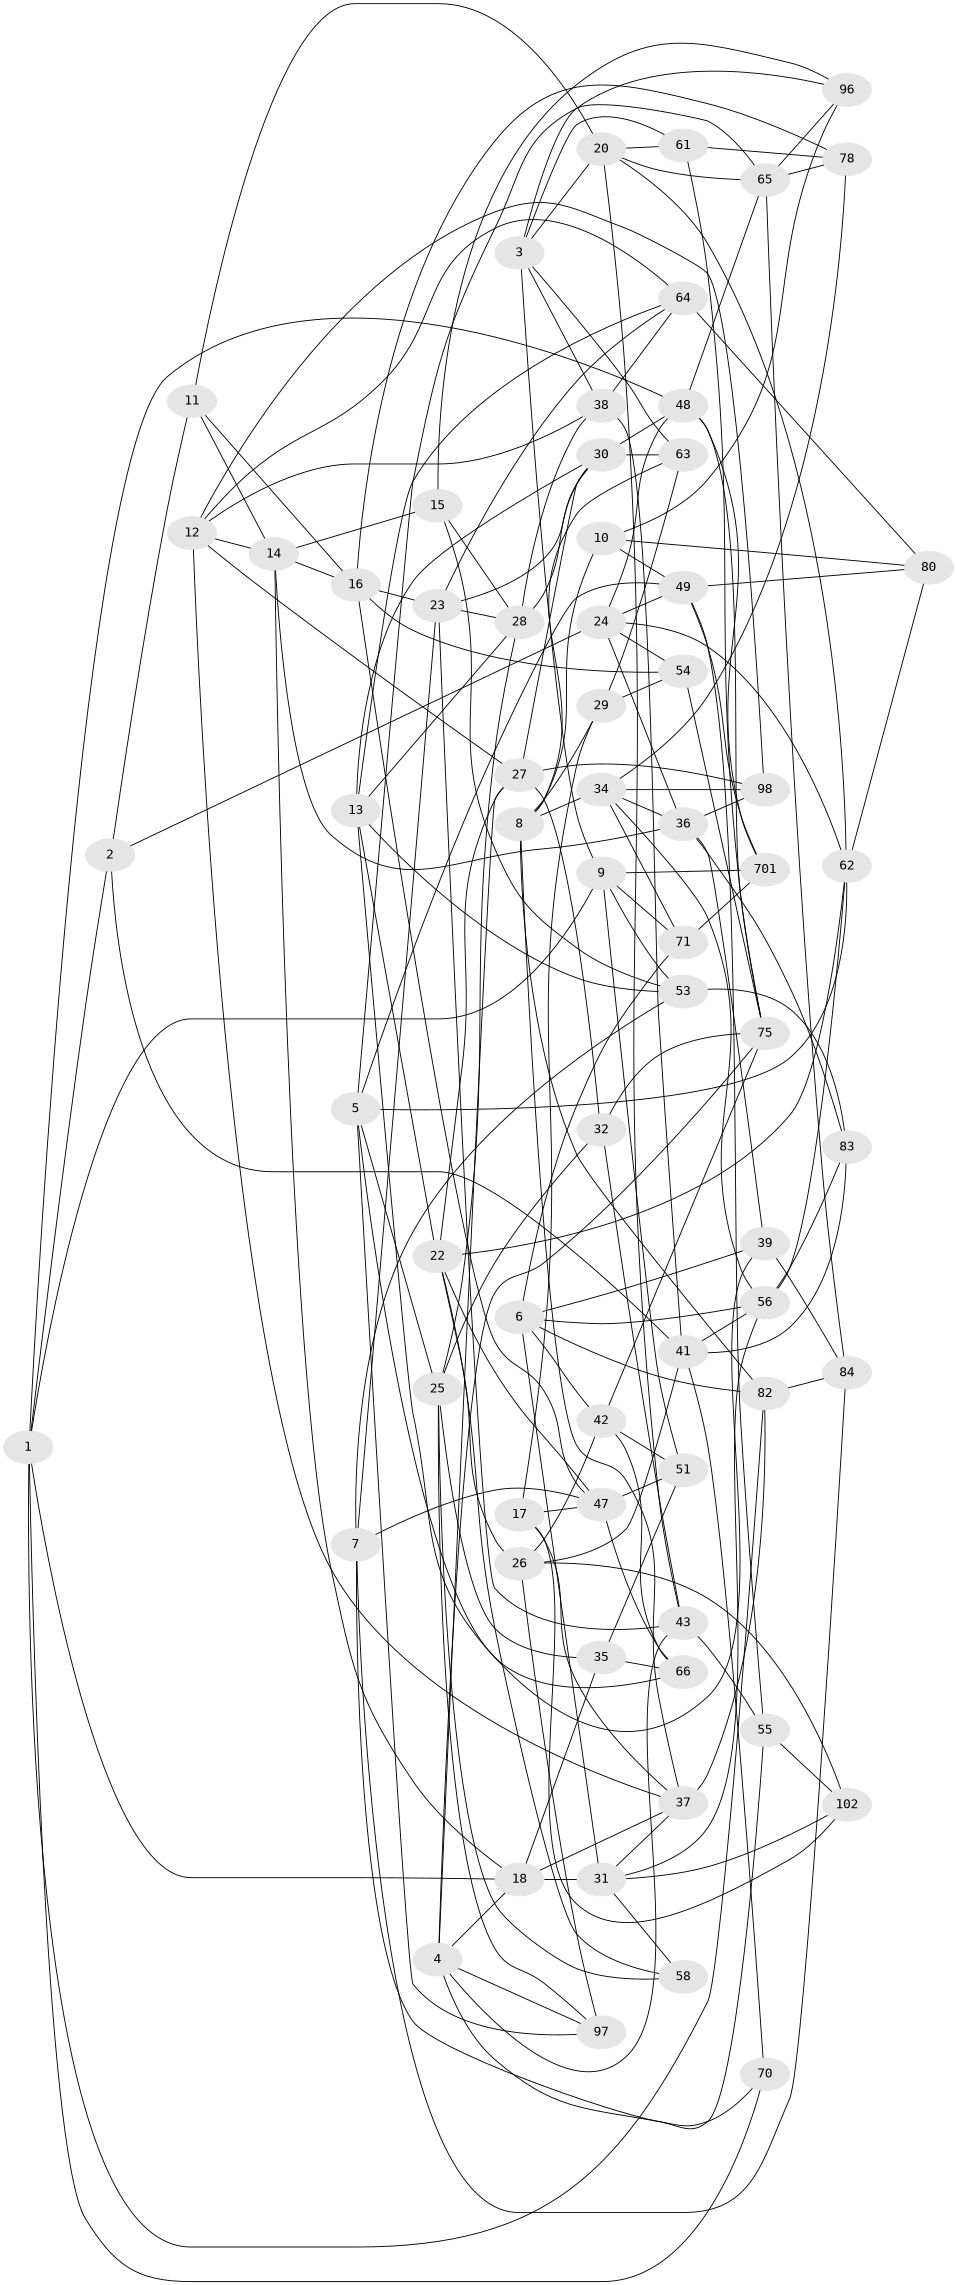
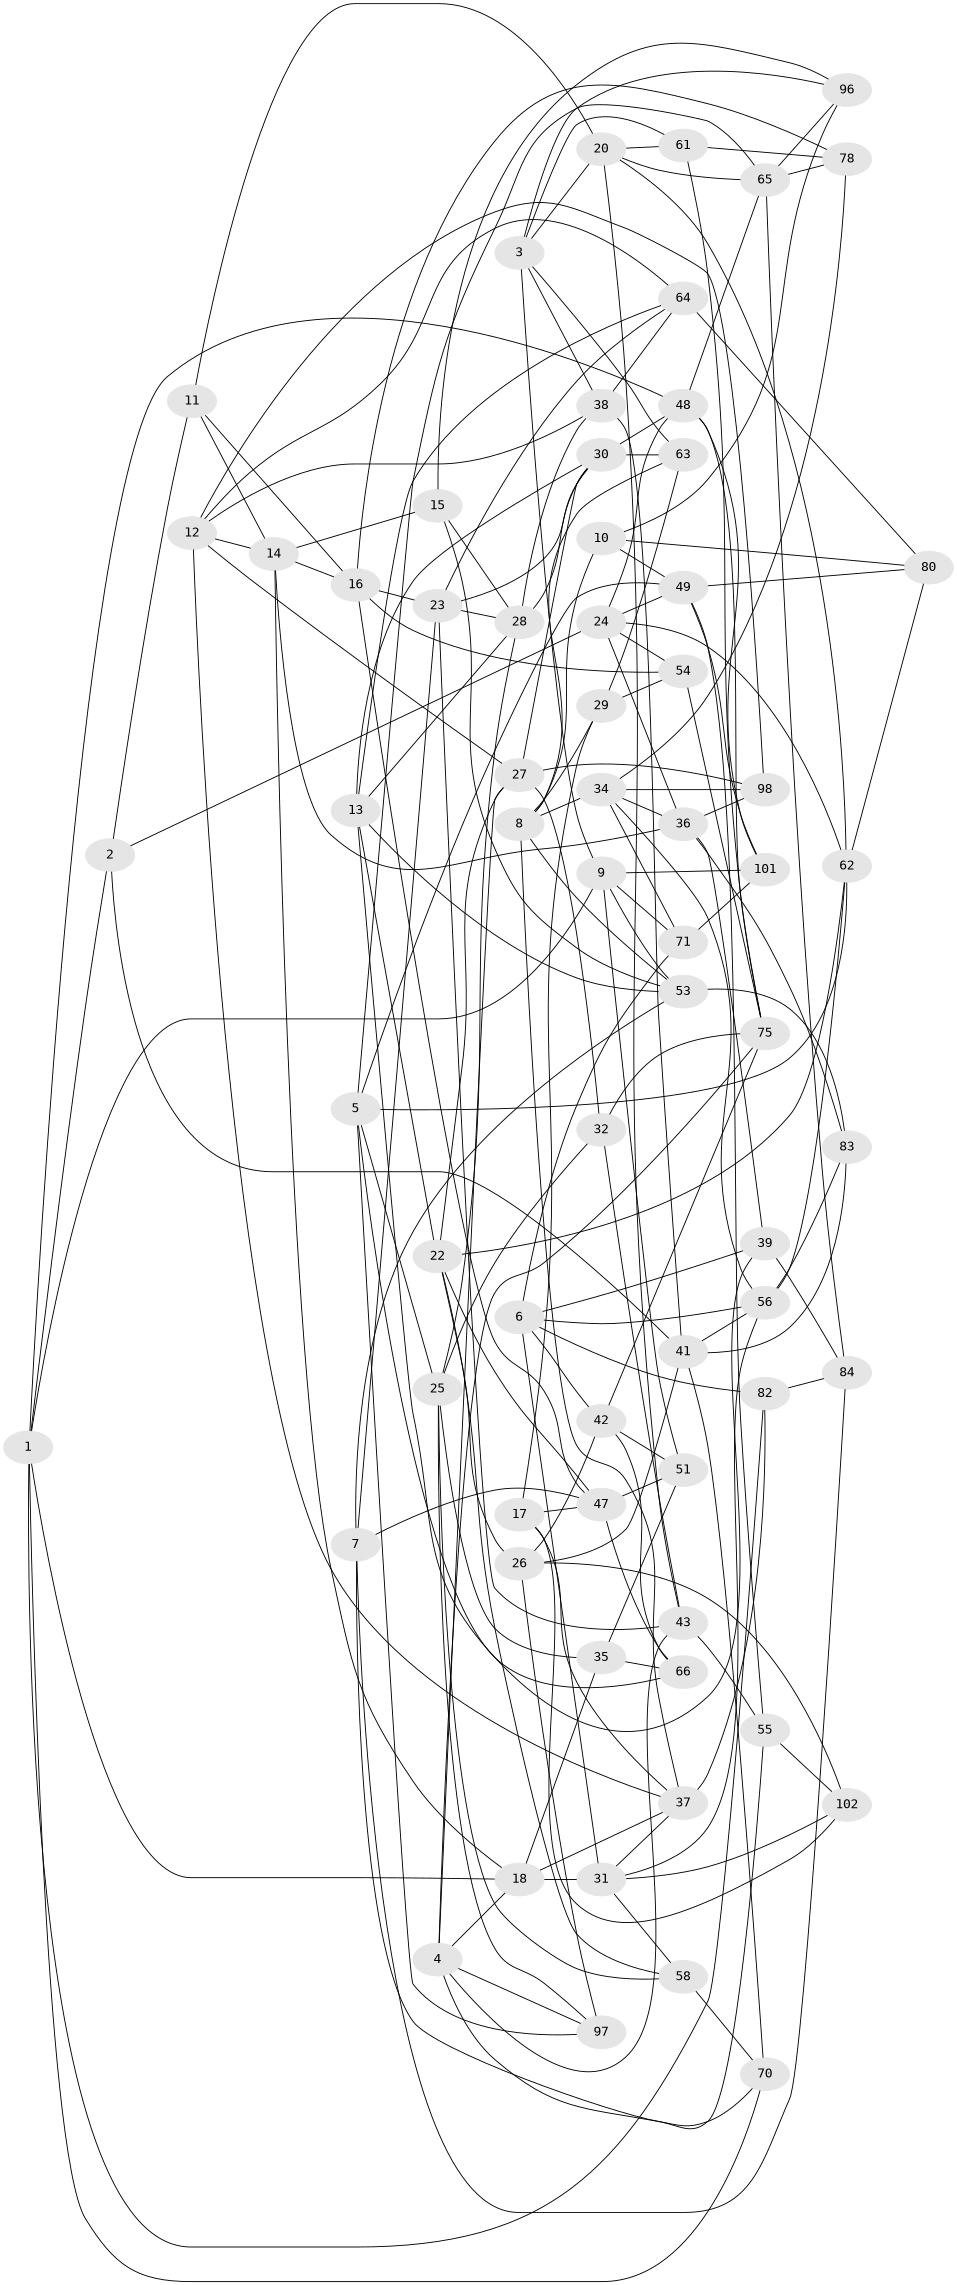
node "701": label "701" -> "101"
edge "8" -- "82": now "8" -- "53"
edge "58" -- "70": added
